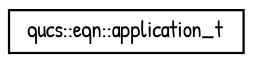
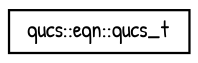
node "qucs::eqn::application_t": label "qucs::eqn::application_t" -> "qucs::eqn::qucs_t"
